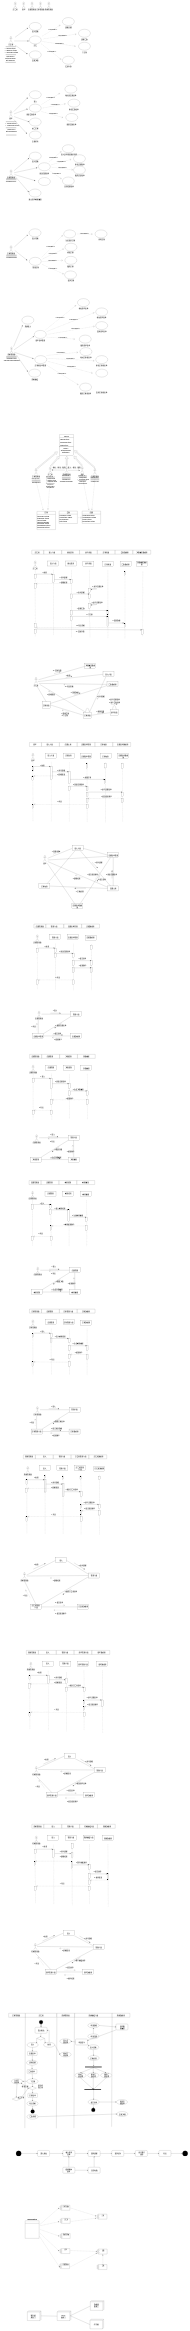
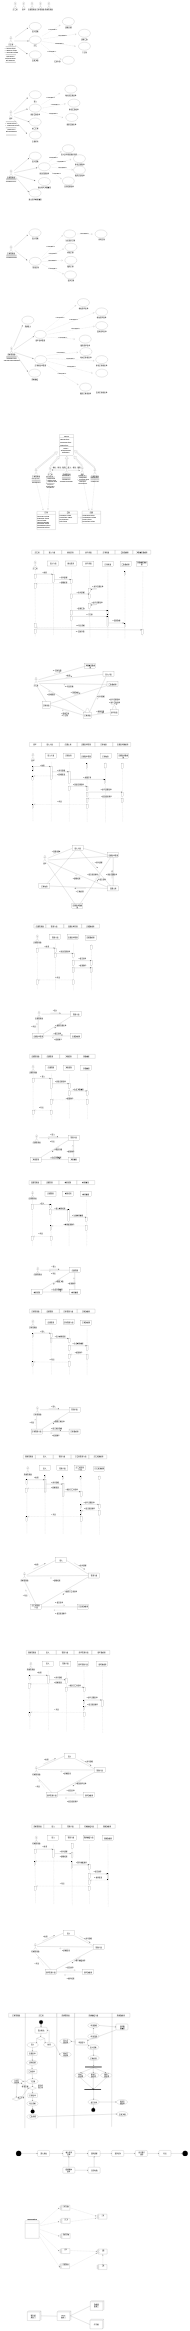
node "餐到付款": moved (68, 67) -> (57, 61)
node "更新餐飲信息": moved (31, 115) -> (35, 115)
node "建立客戶評價檔案": added
